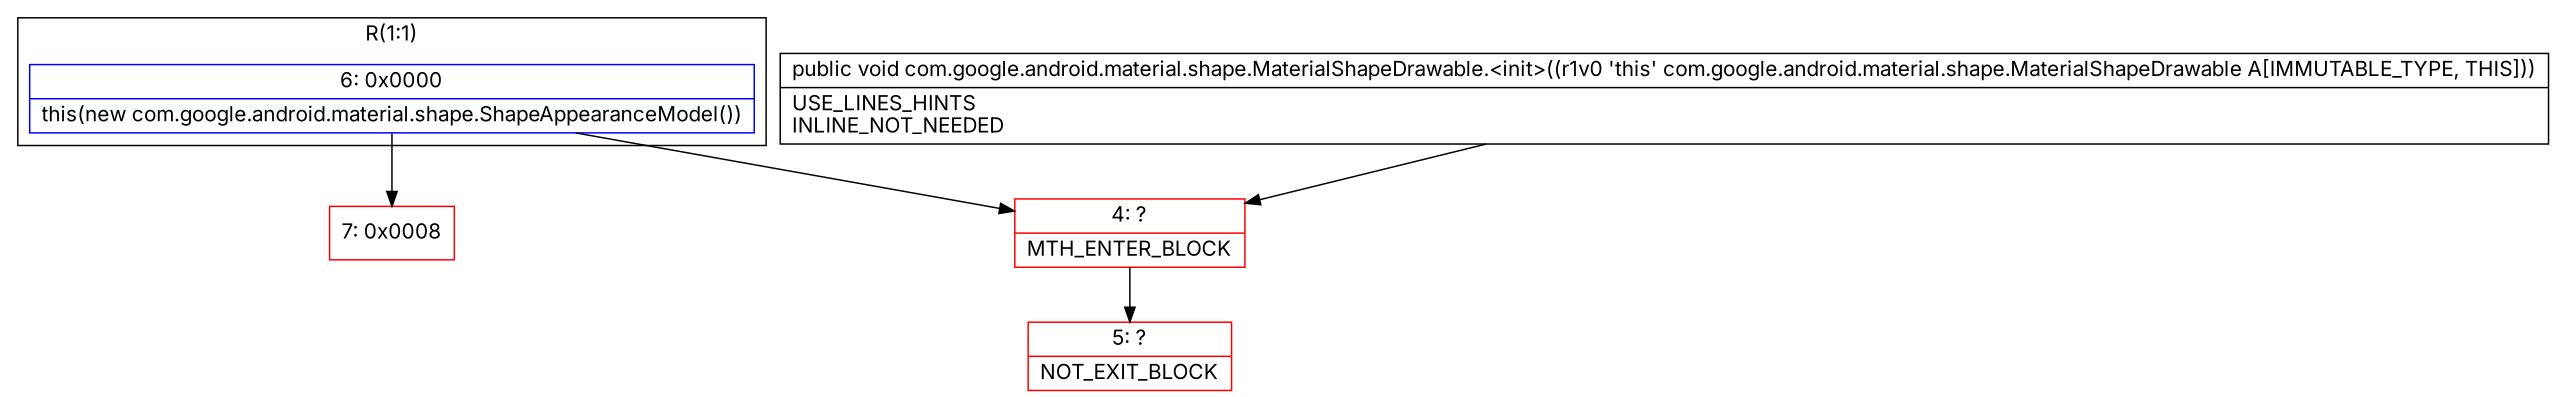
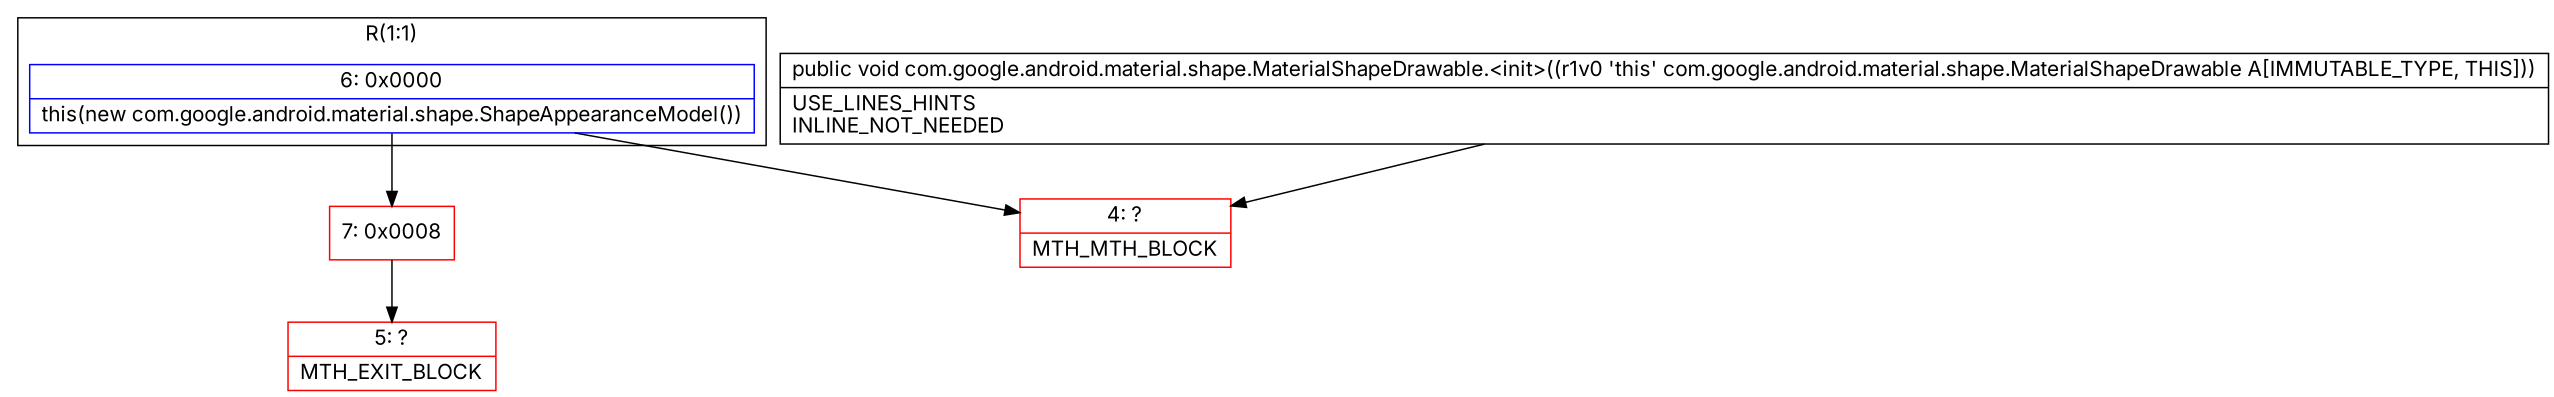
node "4: ?": text "MTH_ENTER_BLOCK" -> "MTH_MTH_BLOCK"
edge "4: ?" -> "5: ?": now "7: 0x0008" -> "5: ?"
node "5: ?": text "NOT_EXIT_BLOCK" -> "MTH_EXIT_BLOCK"
